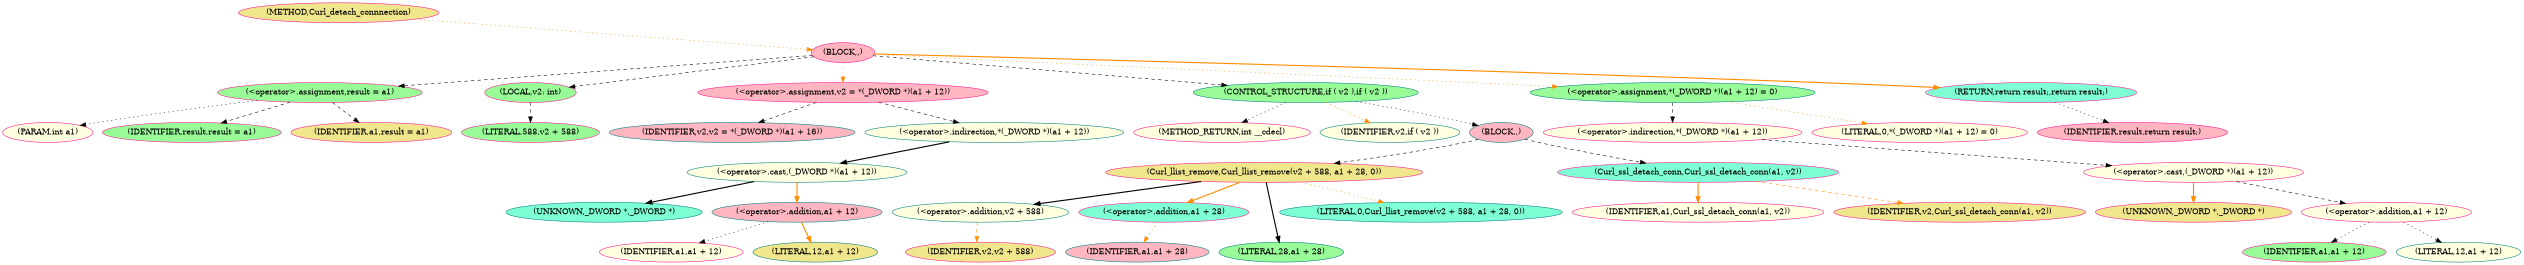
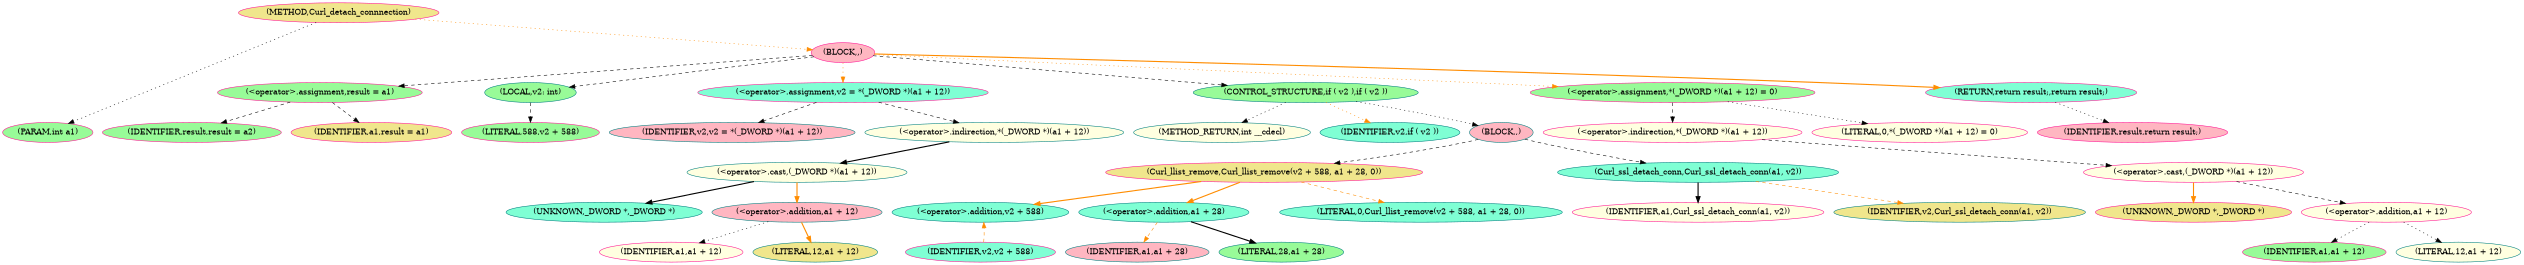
node "(LOCAL,v2: int)": color deeppink -> teal
node "(<operator>.assignment,v2 = *(_DWORD *)(a1 + 12))": fillcolor lightpink -> aquamarine
node "(<operator>.assignment,*(_DWORD *)(a1 + 12) = 0)": color teal -> deeppink
edge "(<operator>.assignment,result = a1)" -> "(PARAM,int a1)": now "(METHOD,Curl_detach_connnection)" -> "(PARAM,int a1)"
edge "(<operator>.assignment,*(_DWORD *)(a1 + 12) = 0)" -> "(LITERAL,0,*(_DWORD *)(a1 + 12) = 0)": color darkorange -> black
node "(PARAM,int a1)": fillcolor lightyellow -> palegreen
node "(IDENTIFIER,result,result = a1)": label "(IDENTIFIER,result,result = a1)" -> "(IDENTIFIER,result,result = a2)"
node "(IDENTIFIER,v2,v2 = *(_DWORD *)(a1 + 16))": label "(IDENTIFIER,v2,v2 = *(_DWORD *)(a1 + 16))" -> "(IDENTIFIER,v2,v2 = *(_DWORD *)(a1 + 12))"
node "(METHOD_RETURN,int __cdecl)": color deeppink -> teal
node "(IDENTIFIER,v2,if ( v2 ))": fillcolor lightyellow -> aquamarine
node "(Curl_ssl_detach_conn,Curl_ssl_detach_conn(a1, v2))": color deeppink -> teal
edge "(Curl_ssl_detach_conn,Curl_ssl_detach_conn(a1, v2))" -> "(IDENTIFIER,a1,Curl_ssl_detach_conn(a1, v2))": color darkorange -> black
edge "(Curl_llist_remove,Curl_llist_remove(v2 + 588, a1 + 28, 0))" -> "(LITERAL,0,Curl_llist_remove(v2 + 588, a1 + 28, 0))": style dotted -> dashed
edge "(Curl_llist_remove,Curl_llist_remove(v2 + 588, a1 + 28, 0))" -> "(<operator>.addition,v2 + 588)": color black -> darkorange
edge "(Curl_llist_remove,Curl_llist_remove(v2 + 588, a1 + 28, 0))" -> "(LITERAL,28,a1 + 28)": now "(<operator>.addition,a1 + 28)" -> "(LITERAL,28,a1 + 28)"
node "(<operator>.addition,v2 + 588)": fillcolor lightyellow -> aquamarine
node "(<operator>.addition,a1 + 28)": color deeppink -> teal
node "(IDENTIFIER,v2,Curl_ssl_detach_conn(a1, v2))": color deeppink -> teal
edge "(<operator>.addition,v2 + 588)" -> "(IDENTIFIER,v2,v2 + 588)": reversed
edge "(<operator>.addition,a1 + 28)" -> "(IDENTIFIER,a1,a1 + 28)": style dotted -> dashed
node "(IDENTIFIER,v2,v2 + 588)": fillcolor khaki -> aquamarine
